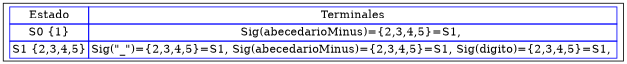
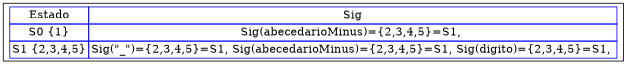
node "Estado": text "Terminales" -> "Sig"
